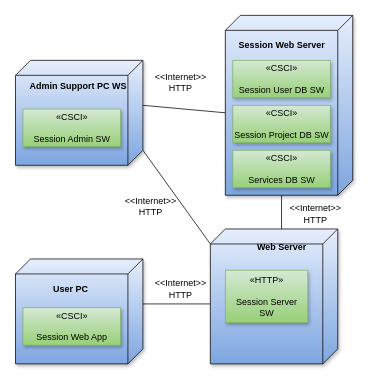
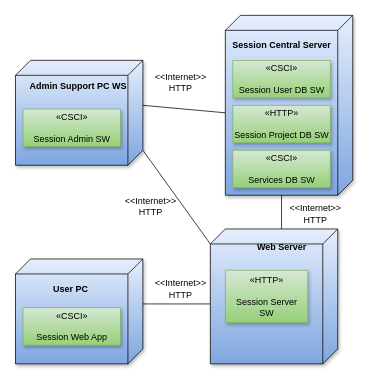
node "Session Web Server": label "Session Web Server" -> "Session Central Server"
node "«CSCI» Session Project DB SW": label "«CSCI» Session Project DB SW" -> "«HTTP» Session Project DB SW"
